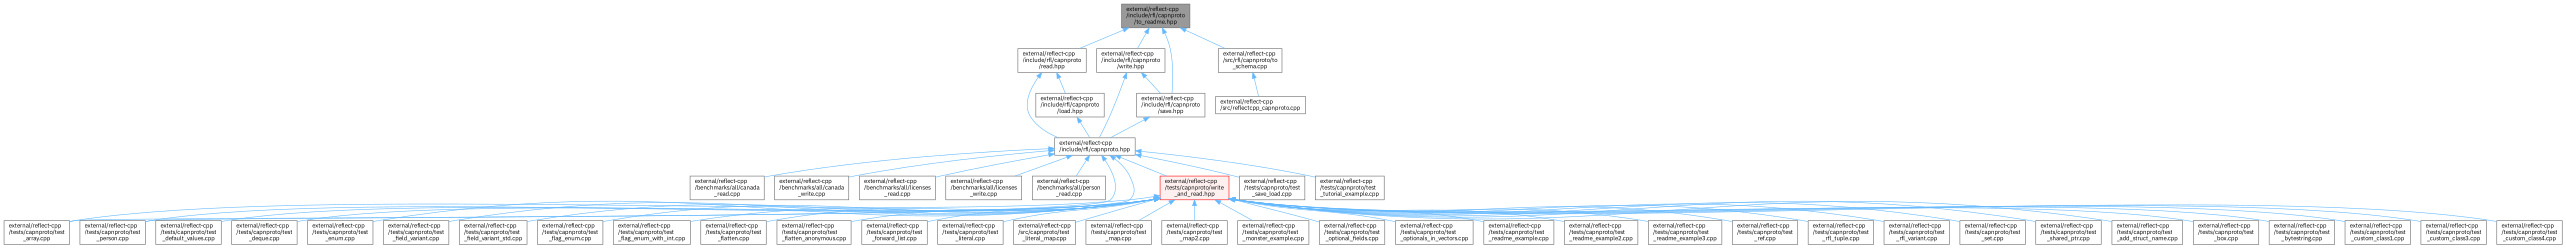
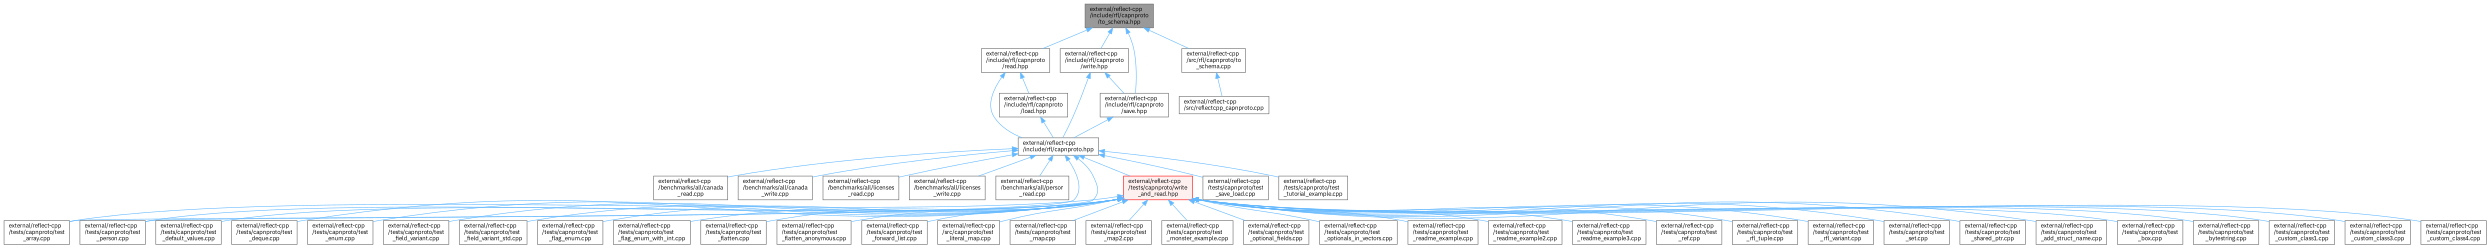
node "external/reflect-cpp /include/rfl/capnproto /to_readme.hpp": label "external/reflect-cpp /include/rfl/capnproto /to_readme.hpp" -> "external/reflect-cpp /include/rfl/capnproto /to_schema.hpp"
node "external/reflect-cpp /tests/capnproto/test _literal.cpp": removed
